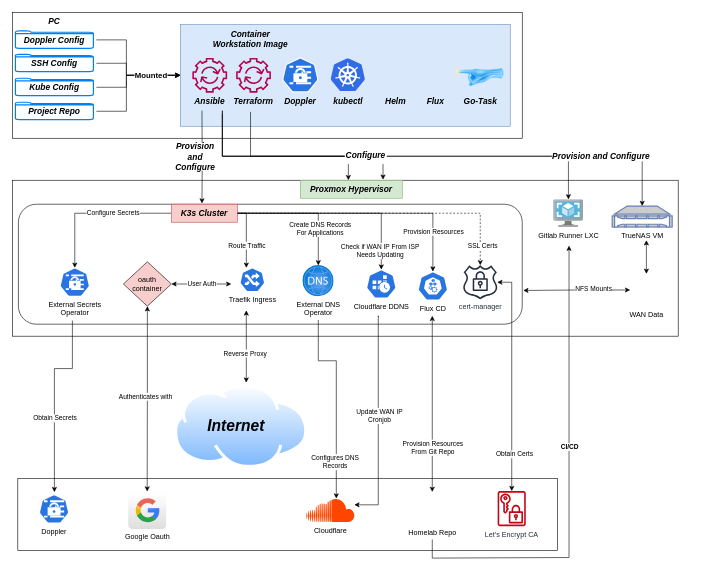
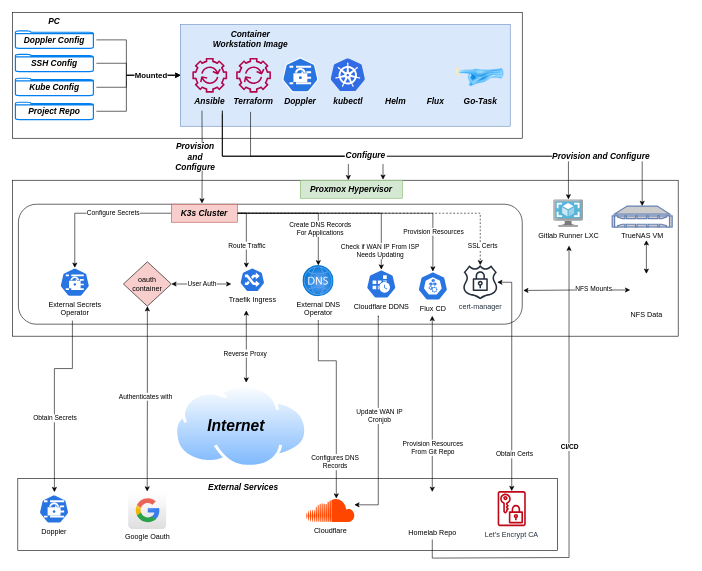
node "WAN Data": label "WAN Data" -> "NFS Data"
node "External Services": added
